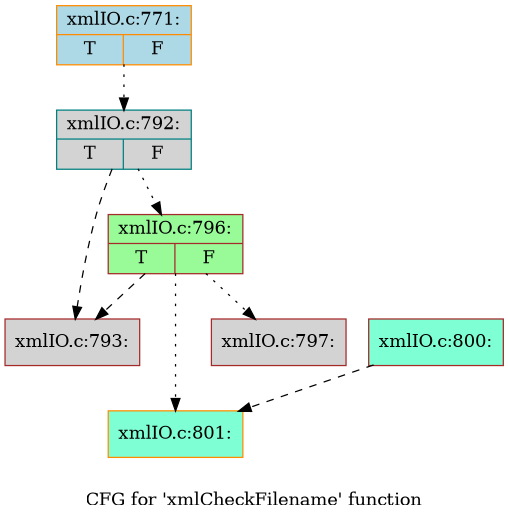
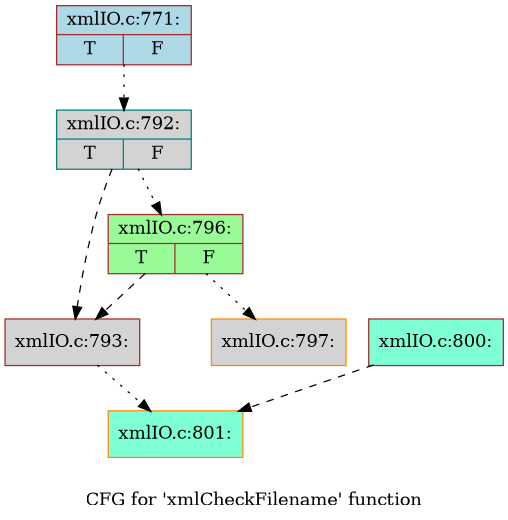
node "xmlIO.c:771:": color darkorange -> brown
edge "xmlIO.c:796:" -> "xmlIO.c:801:": now "xmlIO.c:793:" -> "xmlIO.c:801:"
node "xmlIO.c:797:": color brown -> darkorange
